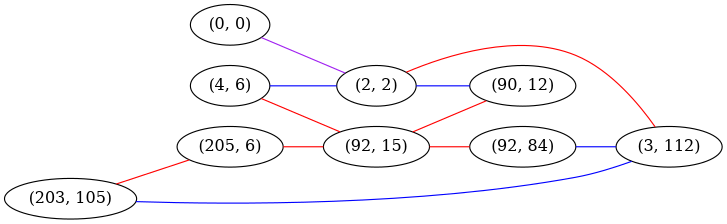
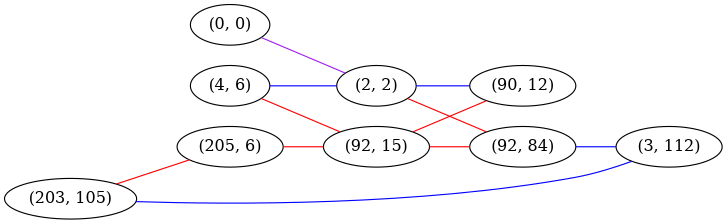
edge "(2, 2)" -- "(3, 112)": now "(2, 2)" -- "(92, 84)"
